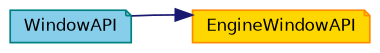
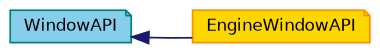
edge "WindowAPI" -> "EngineWindowAPI": reversed
